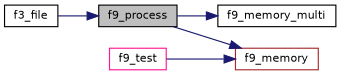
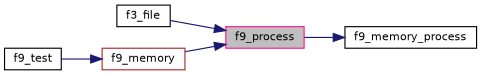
node "f9_process": color black -> deeppink
node "f9_memory_multi": label "f9_memory_multi" -> "f9_memory_process"
edge "f9_process" -> "f9_memory": reversed
node "f9_test": color deeppink -> black
